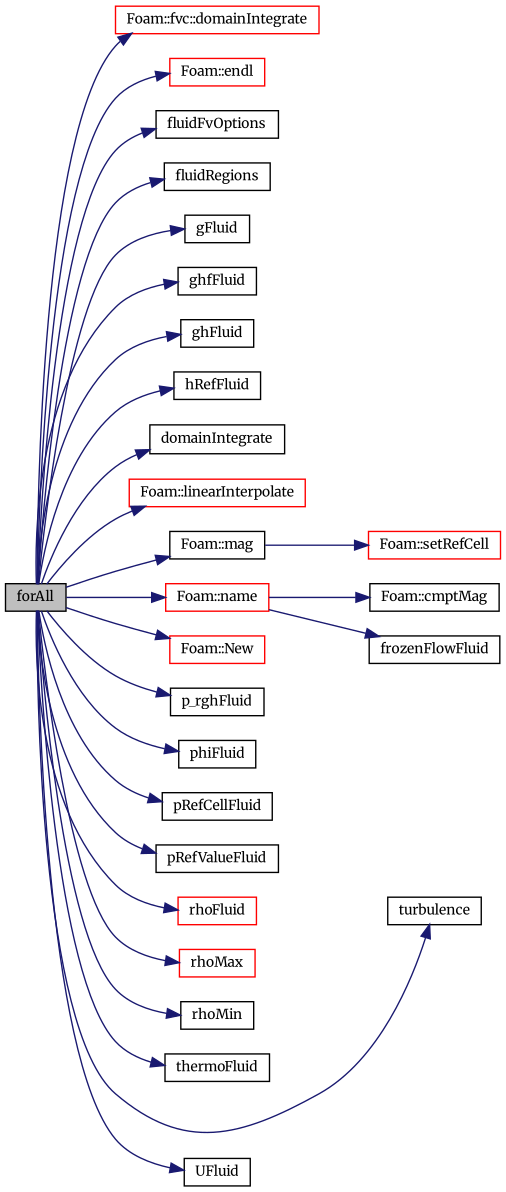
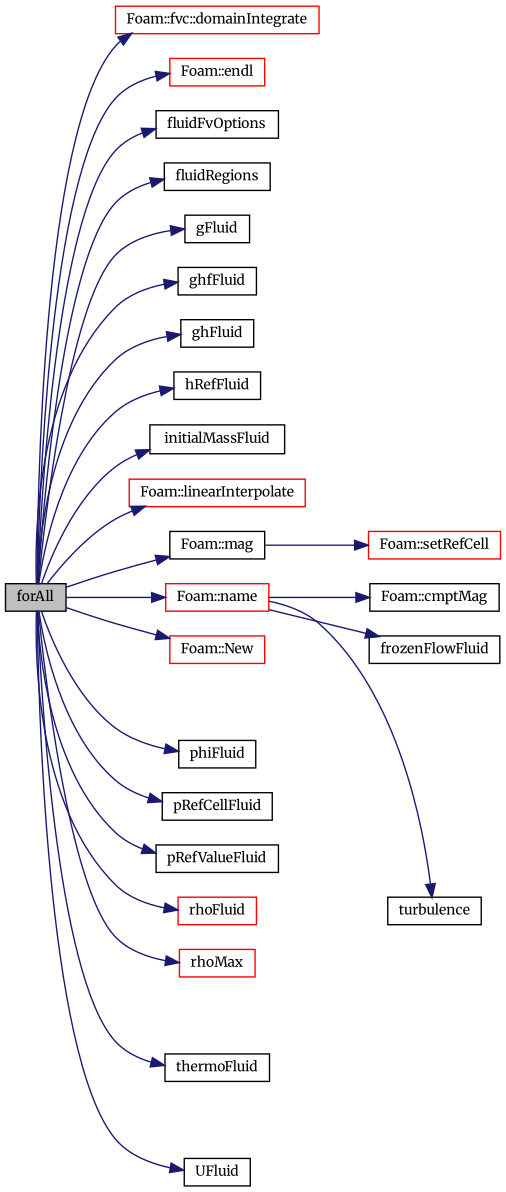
node "domainIntegrate": label "domainIntegrate" -> "initialMassFluid"
node "p_rghFluid": removed
node "rhoMin": removed
edge "forAll" -> "turbulence": now "Foam::name" -> "turbulence"
